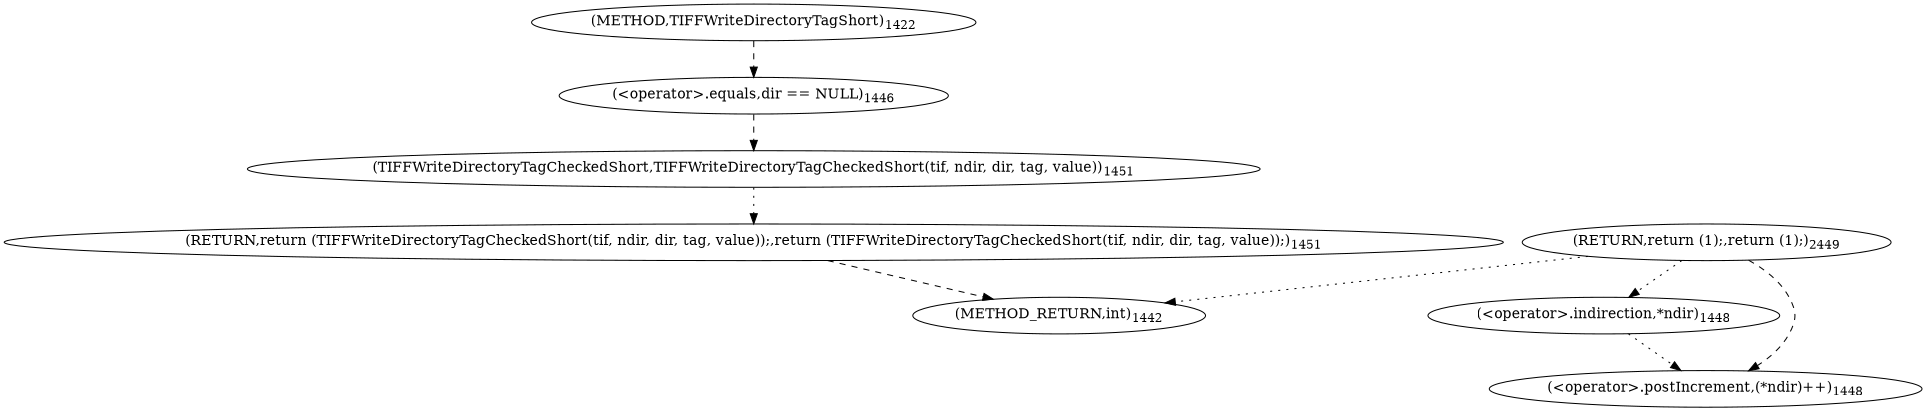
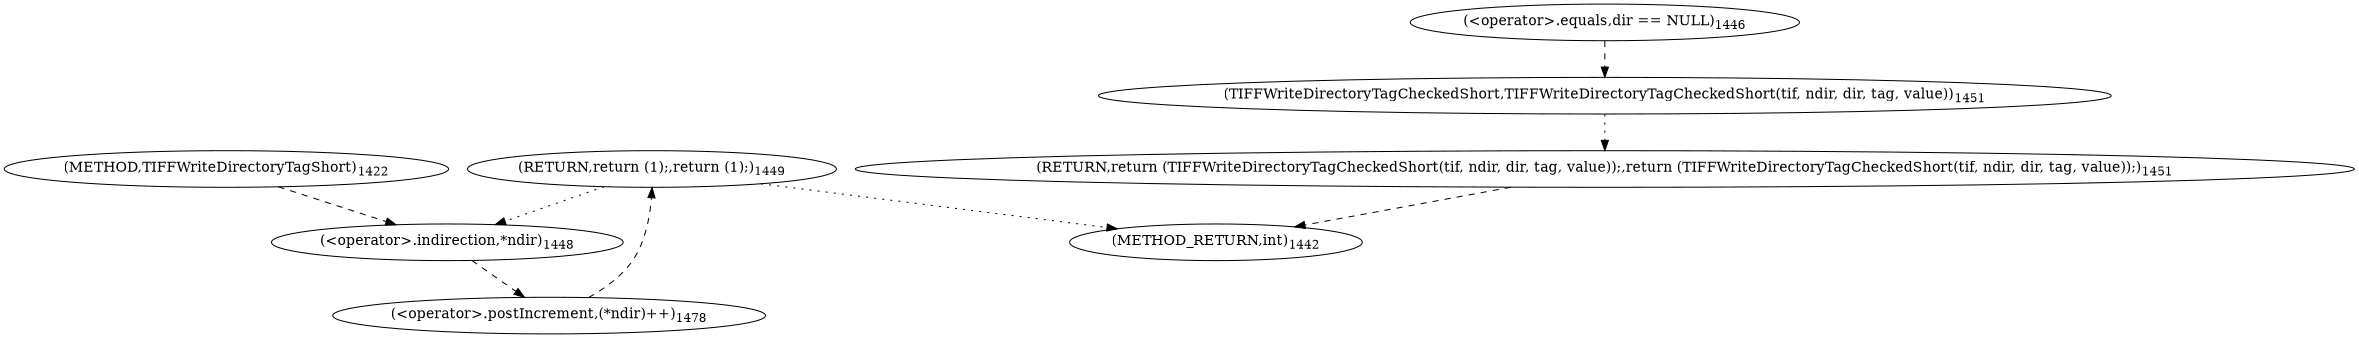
edge "(METHOD,TIFFWriteDirectoryTagShort)" -> "(<operator>.equals,dir == NULL)": now "(METHOD,TIFFWriteDirectoryTagShort)" -> "(<operator>.indirection,*ndir)"
node "(RETURN,return (1);,return (1);)": text "2449" -> "1449"
edge "(RETURN,return (1);,return (1);)" -> "(<operator>.postIncrement,(*ndir)++)": reversed
edge "(<operator>.indirection,*ndir)" -> "(<operator>.postIncrement,(*ndir)++)": style dotted -> dashed
node "(<operator>.postIncrement,(*ndir)++)": text "1448" -> "1478"
